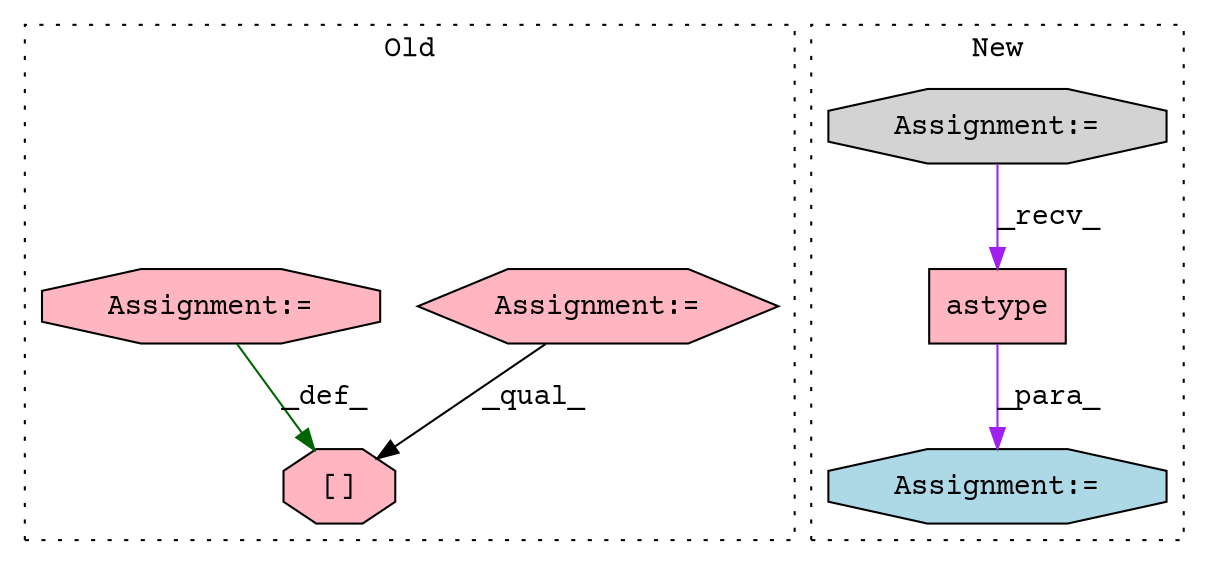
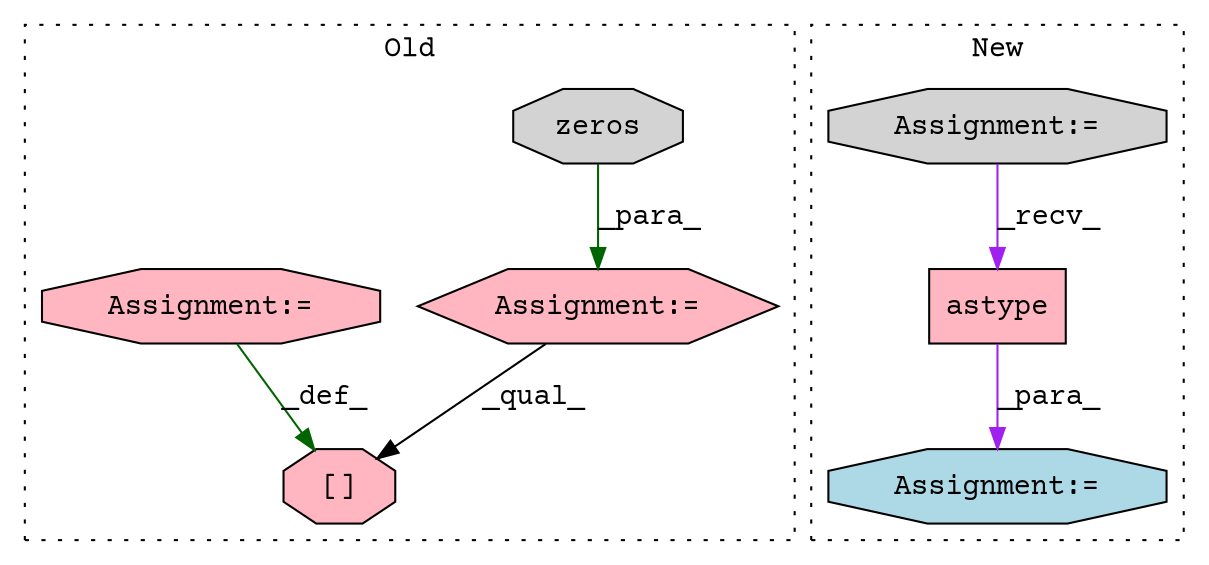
node "zeros": added
